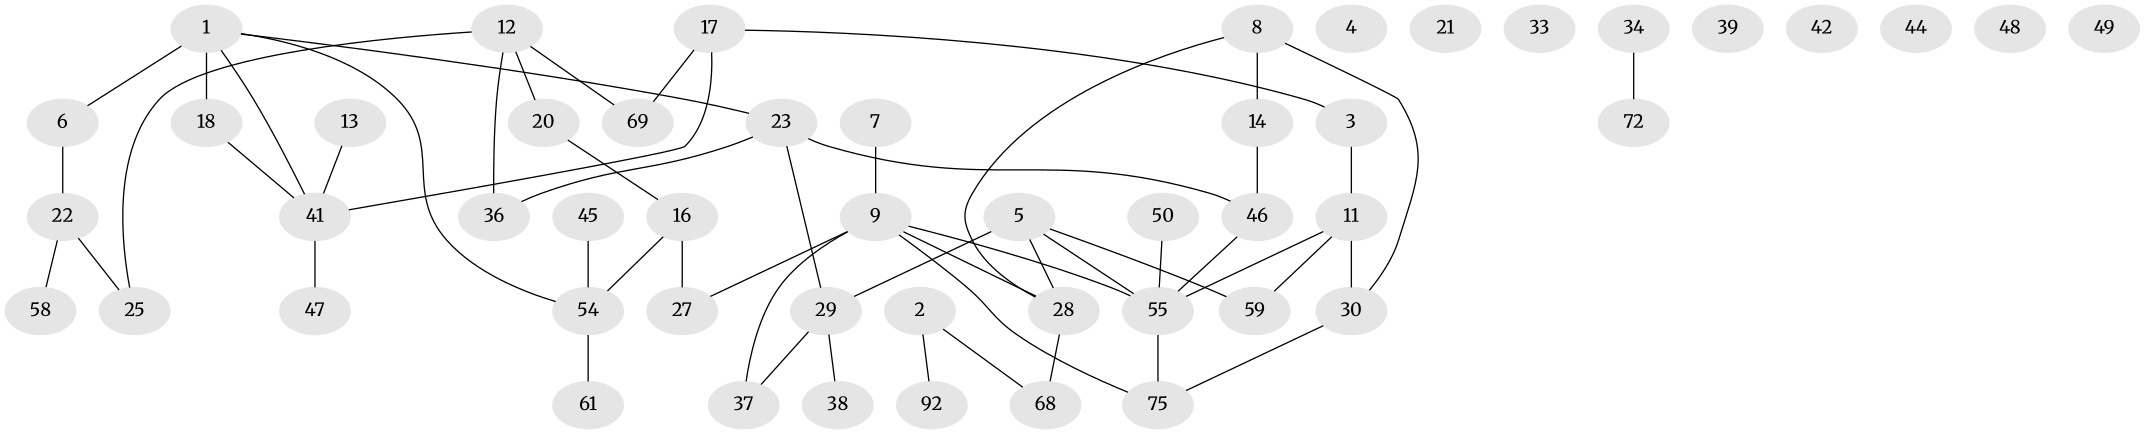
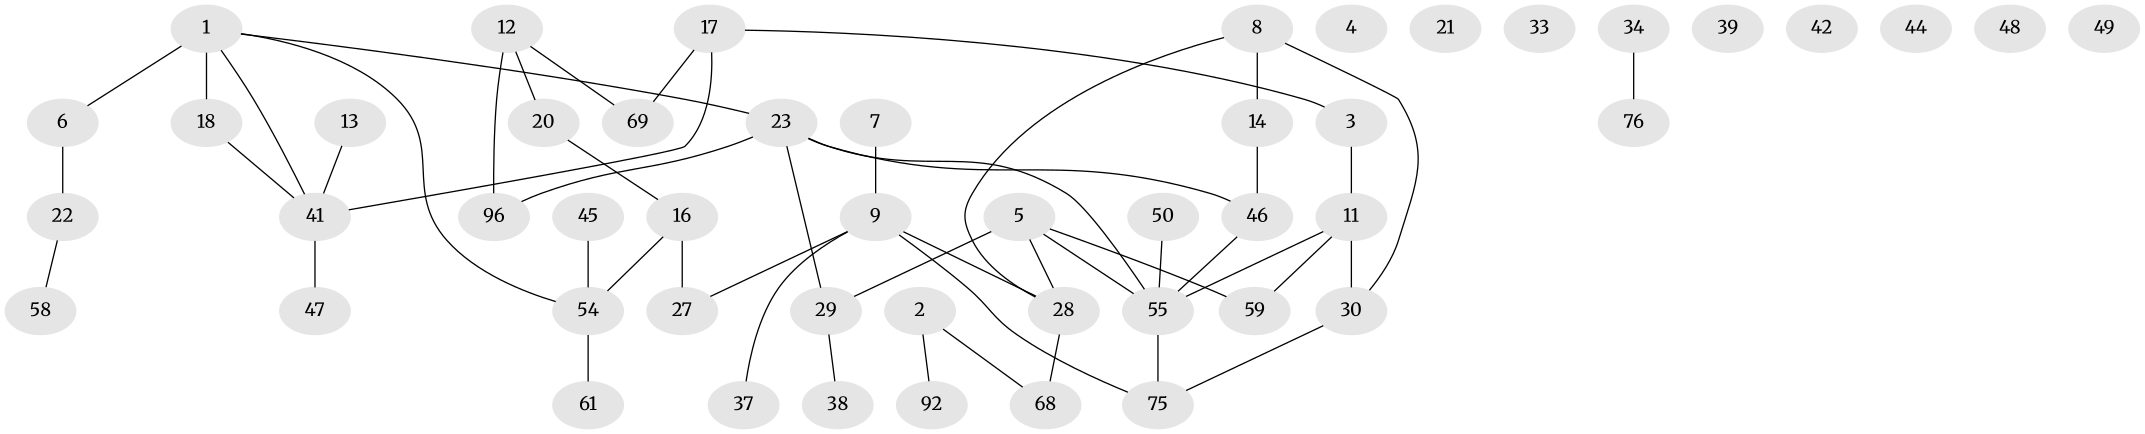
node "72": label "72" -> "76"
node "36": label "36" -> "96"
edge "9" -- "55": now "23" -- "55"
node "25": removed
edge "29" -- "37": removed
